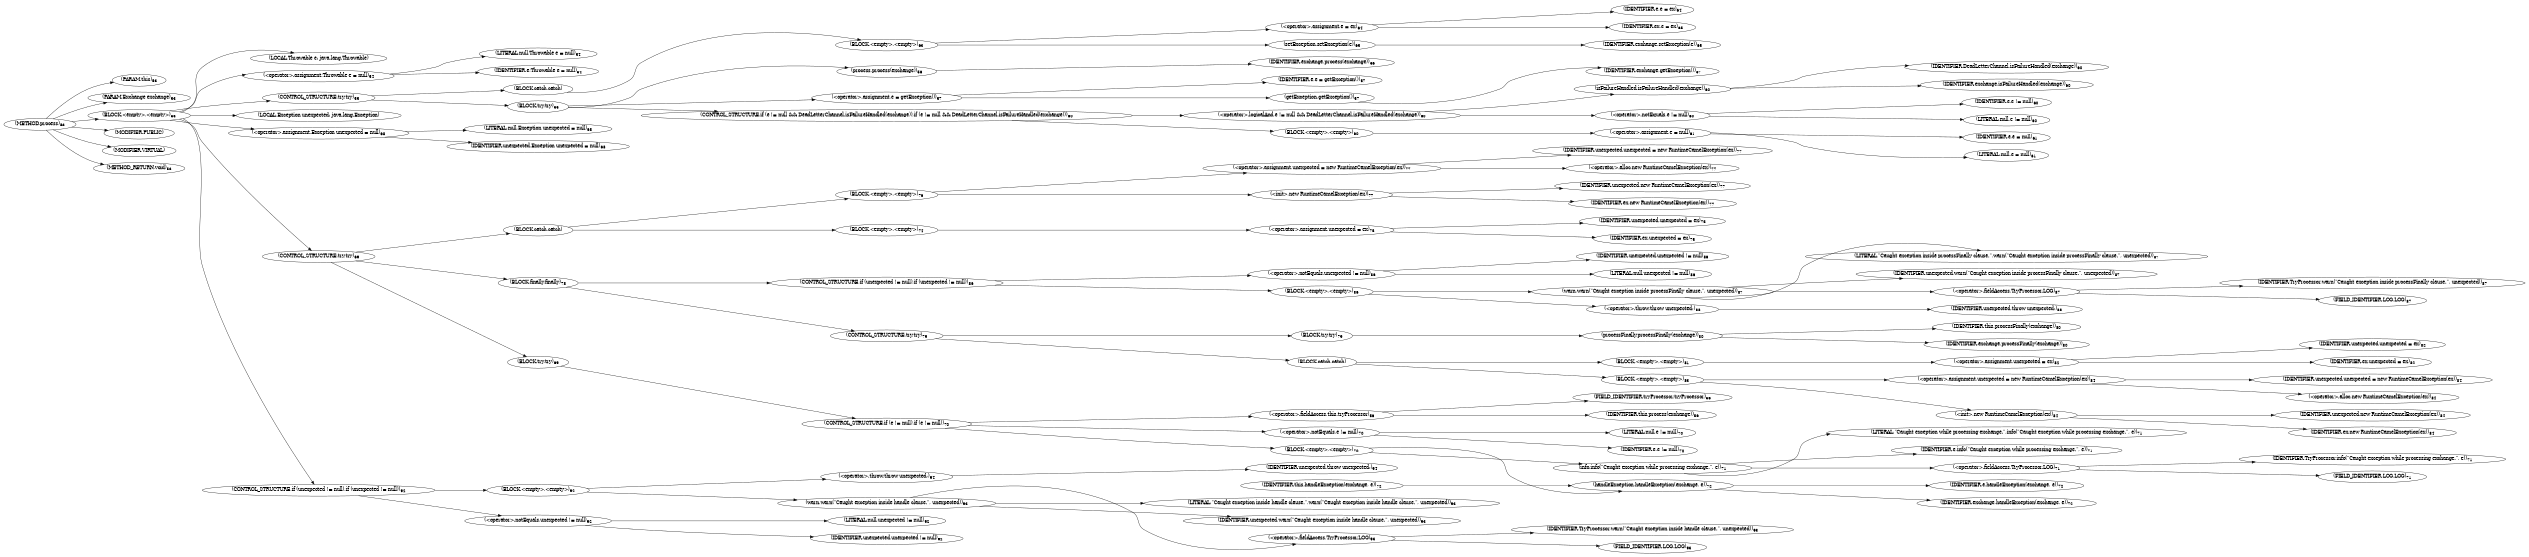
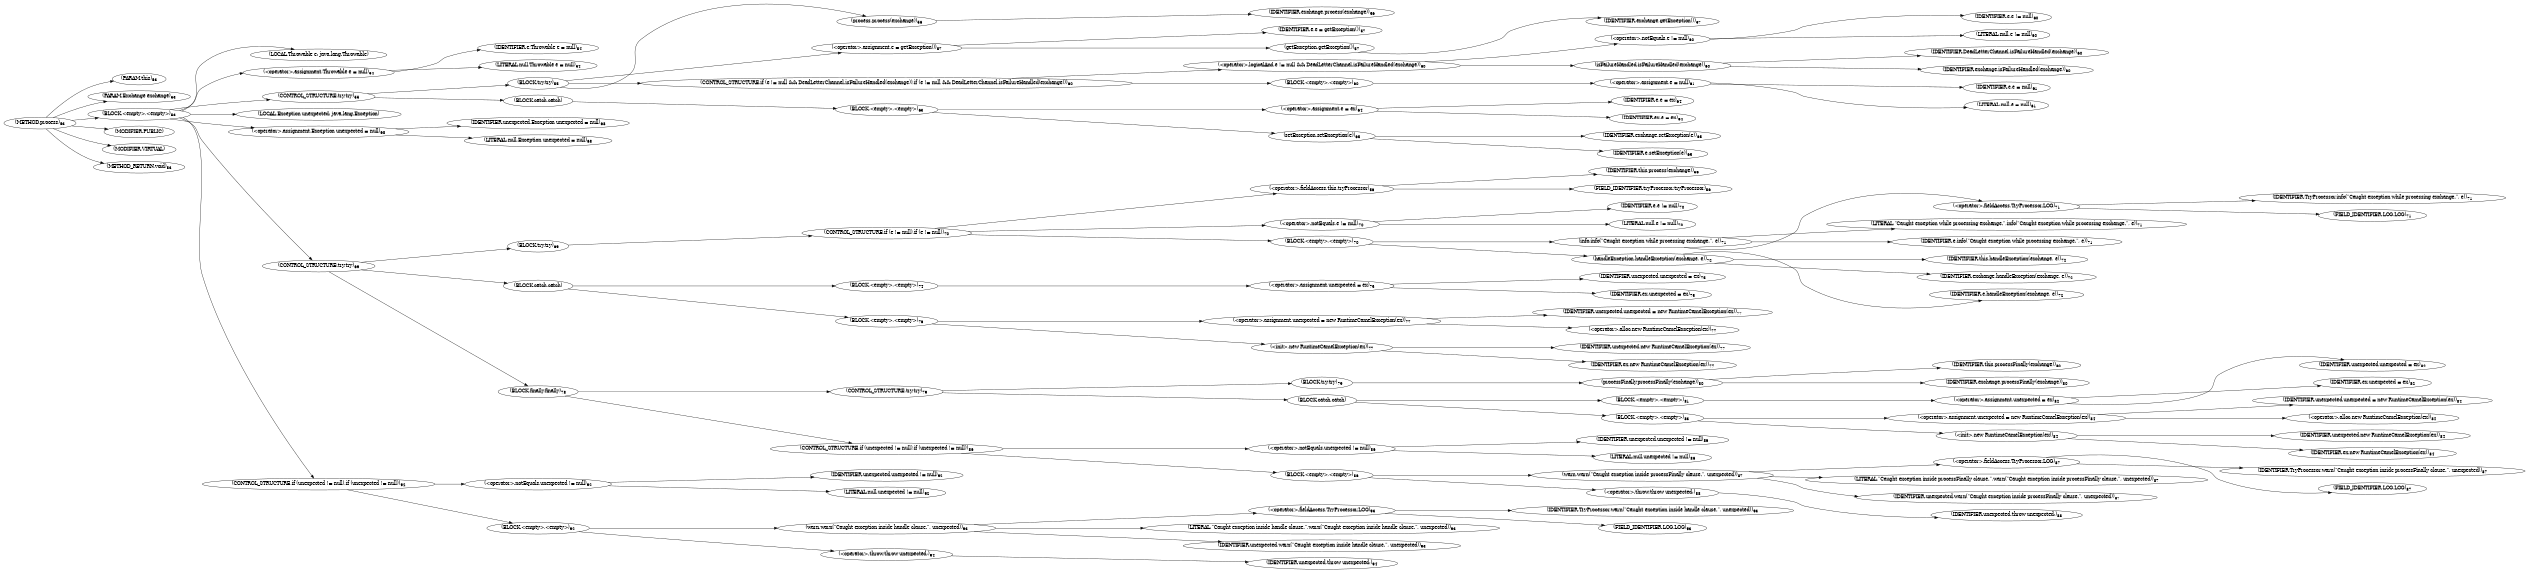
node "(IDENTIFIER,ex,e = ex)": text "65" -> "64"
node "(IDENTIFIER,e,setException(e))": added
edge "(IDENTIFIER,this,handleException(exchange, e))" -> "(handleException,handleException(exchange, e))": reversed
